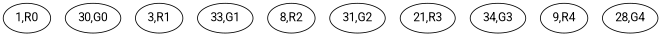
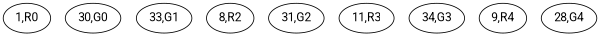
node "3,R1": removed
node "21,R3": label "21,R3" -> "11,R3"
